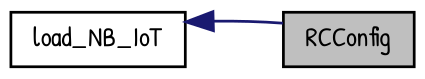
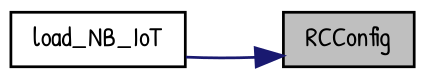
edge "RCConfig" -> "load_NB_IoT": reversed
